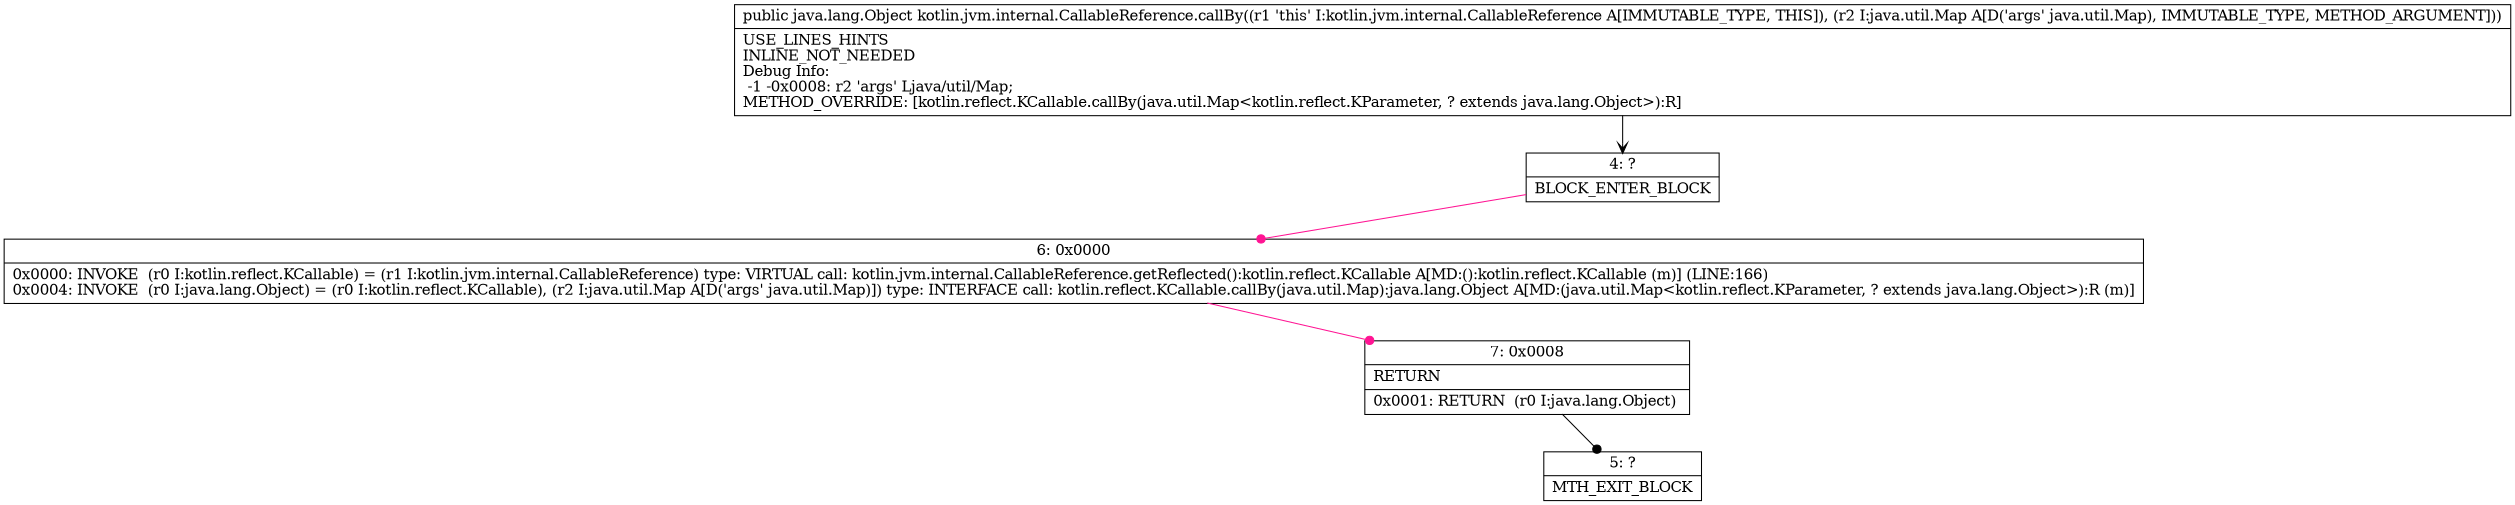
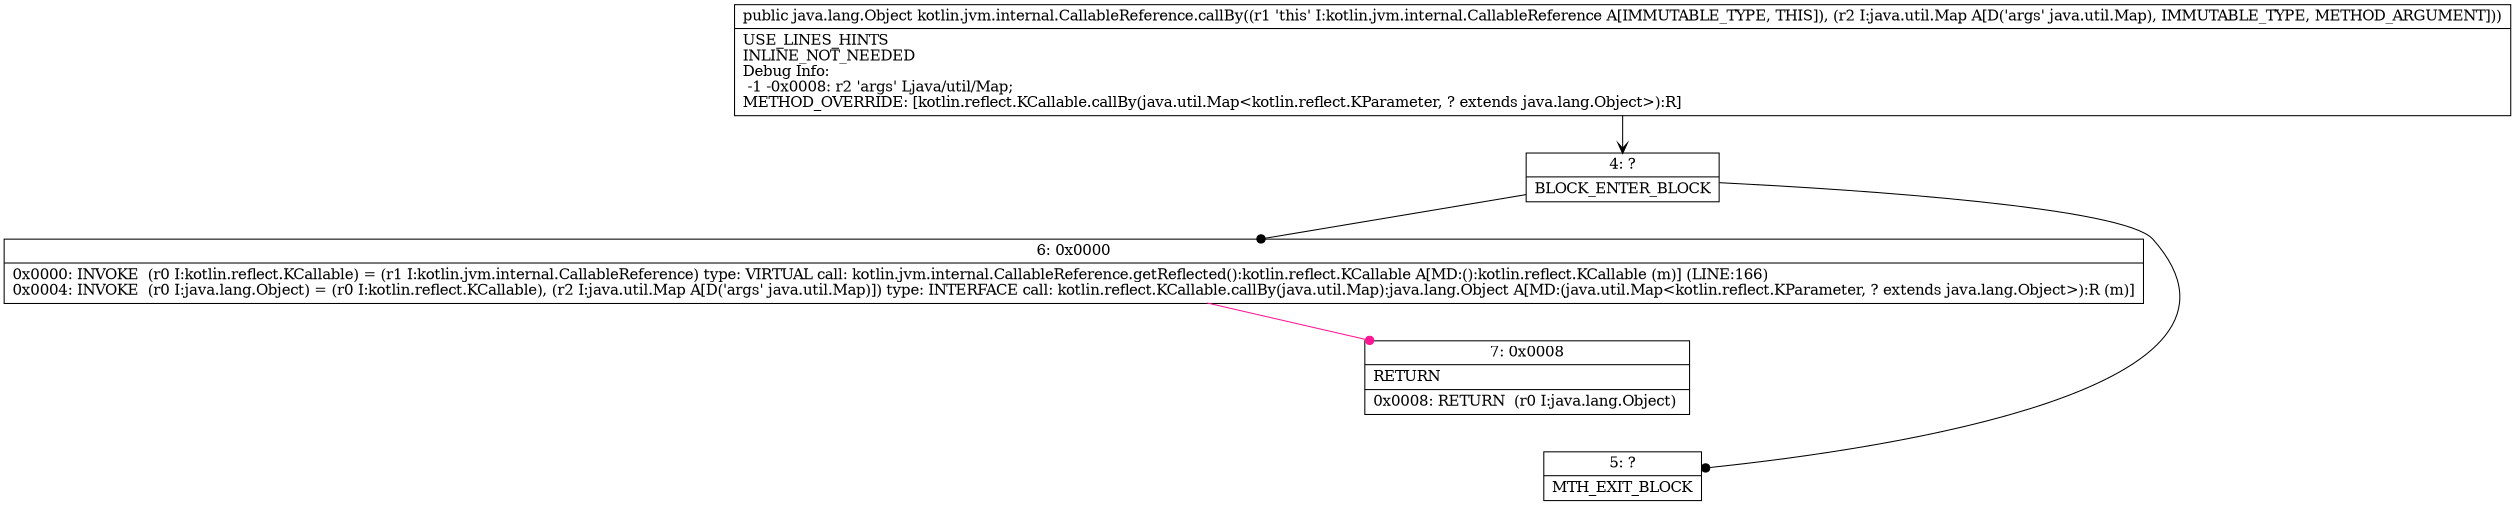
edge "4: ?" -> "6: 0x0000": color deeppink -> black
node "7: 0x0008": text "0x0001: RETURN  (r0 I:java.lang.Object)" -> "0x0008: RETURN  (r0 I:java.lang.Object)"
edge "7: 0x0008" -> "5: ?": now "4: ?" -> "5: ?"
